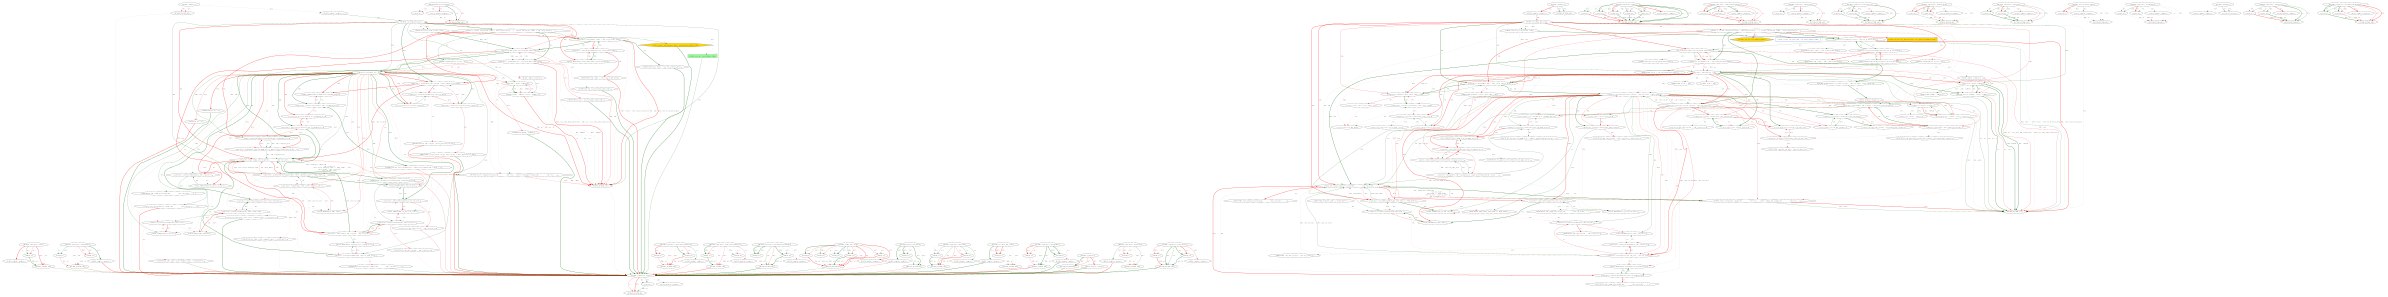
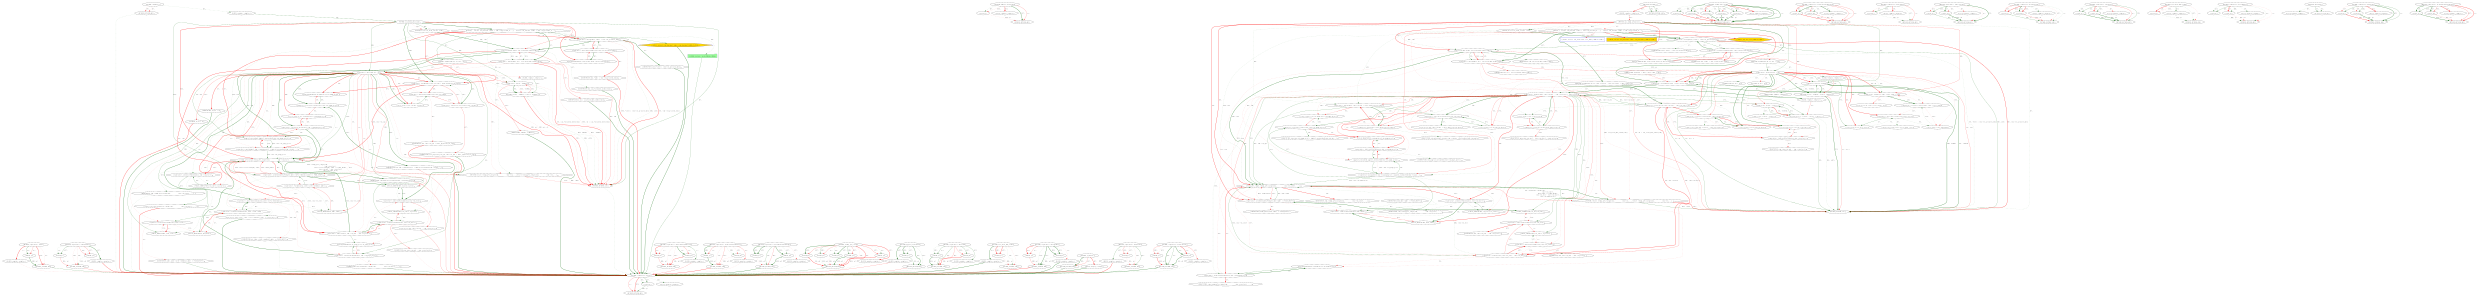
edge "(<operator>.assignment,mem = idev->info->mem + mi)" -> "(IDENTIFIER,mem,mem = idev->info->mem + mi)": reversed
edge "(<operator>.indirectFieldAccess,mem->size)" -> "(IDENTIFIER,PAGE_SHIFT,mem->addr >> PAGE_SHIFT)": now "(<operator>.indirectFieldAccess,mem->size)" -> "(FIELD_IDENTIFIER,size,size)"
